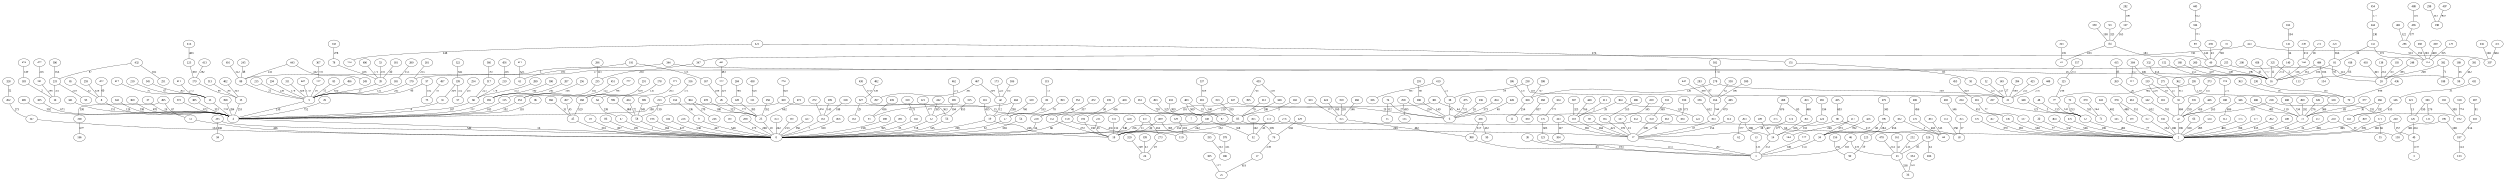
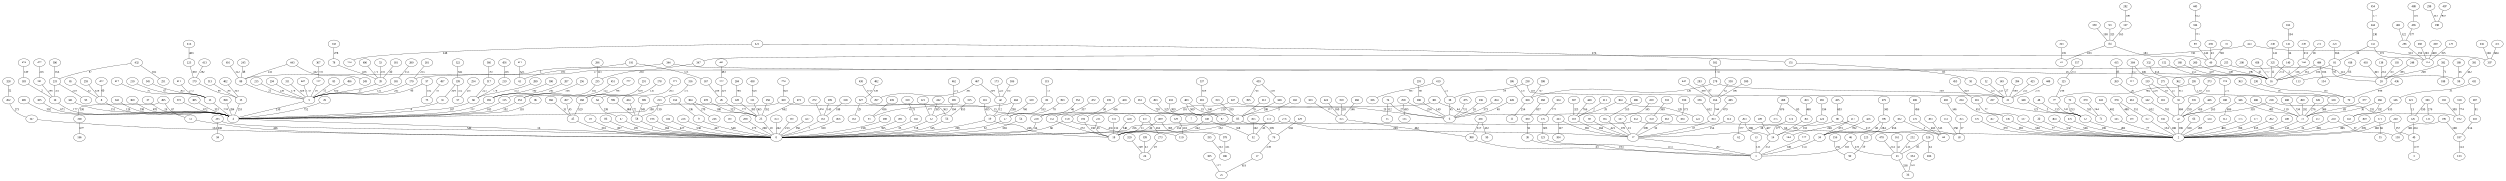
node "338": added
edge "111" -- "23": added, label "565"
edge "10" -- "4": added, label "177"
edge "180" -- "30": added, label "91"
